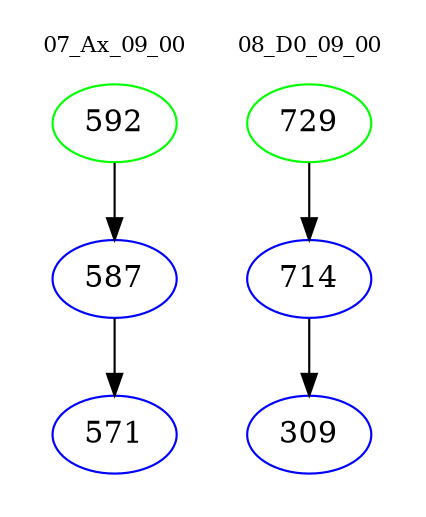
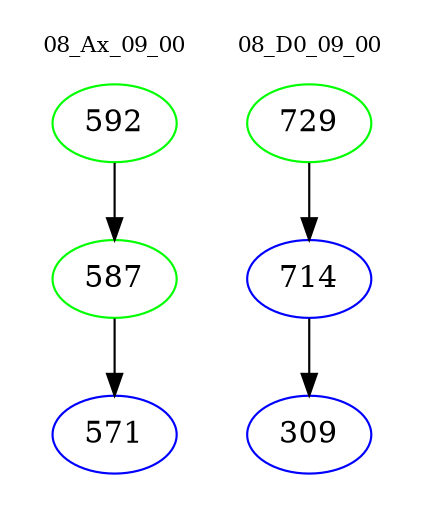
cluster "07_Ax_09_00": label "07_Ax_09_00" -> "08_Ax_09_00"
node "587": color blue -> green
